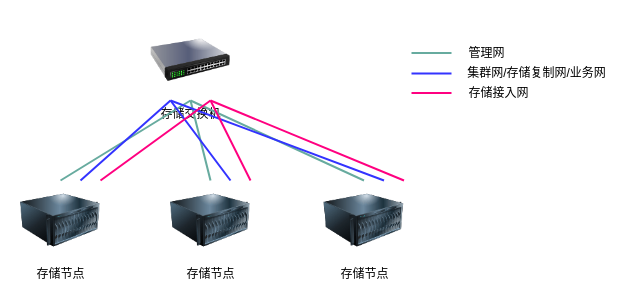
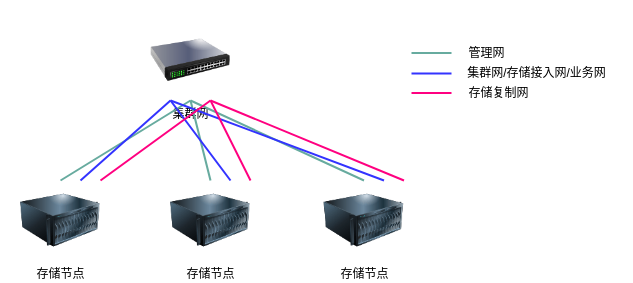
node "集群网/存储复制网/业务网": label "集群网/存储复制网/业务网" -> "集群网/存储接入网/业务网"
node "存储接入网": label "存储接入网" -> "存储复制网"
node "存储交换机": label "存储交换机" -> "集群网"
